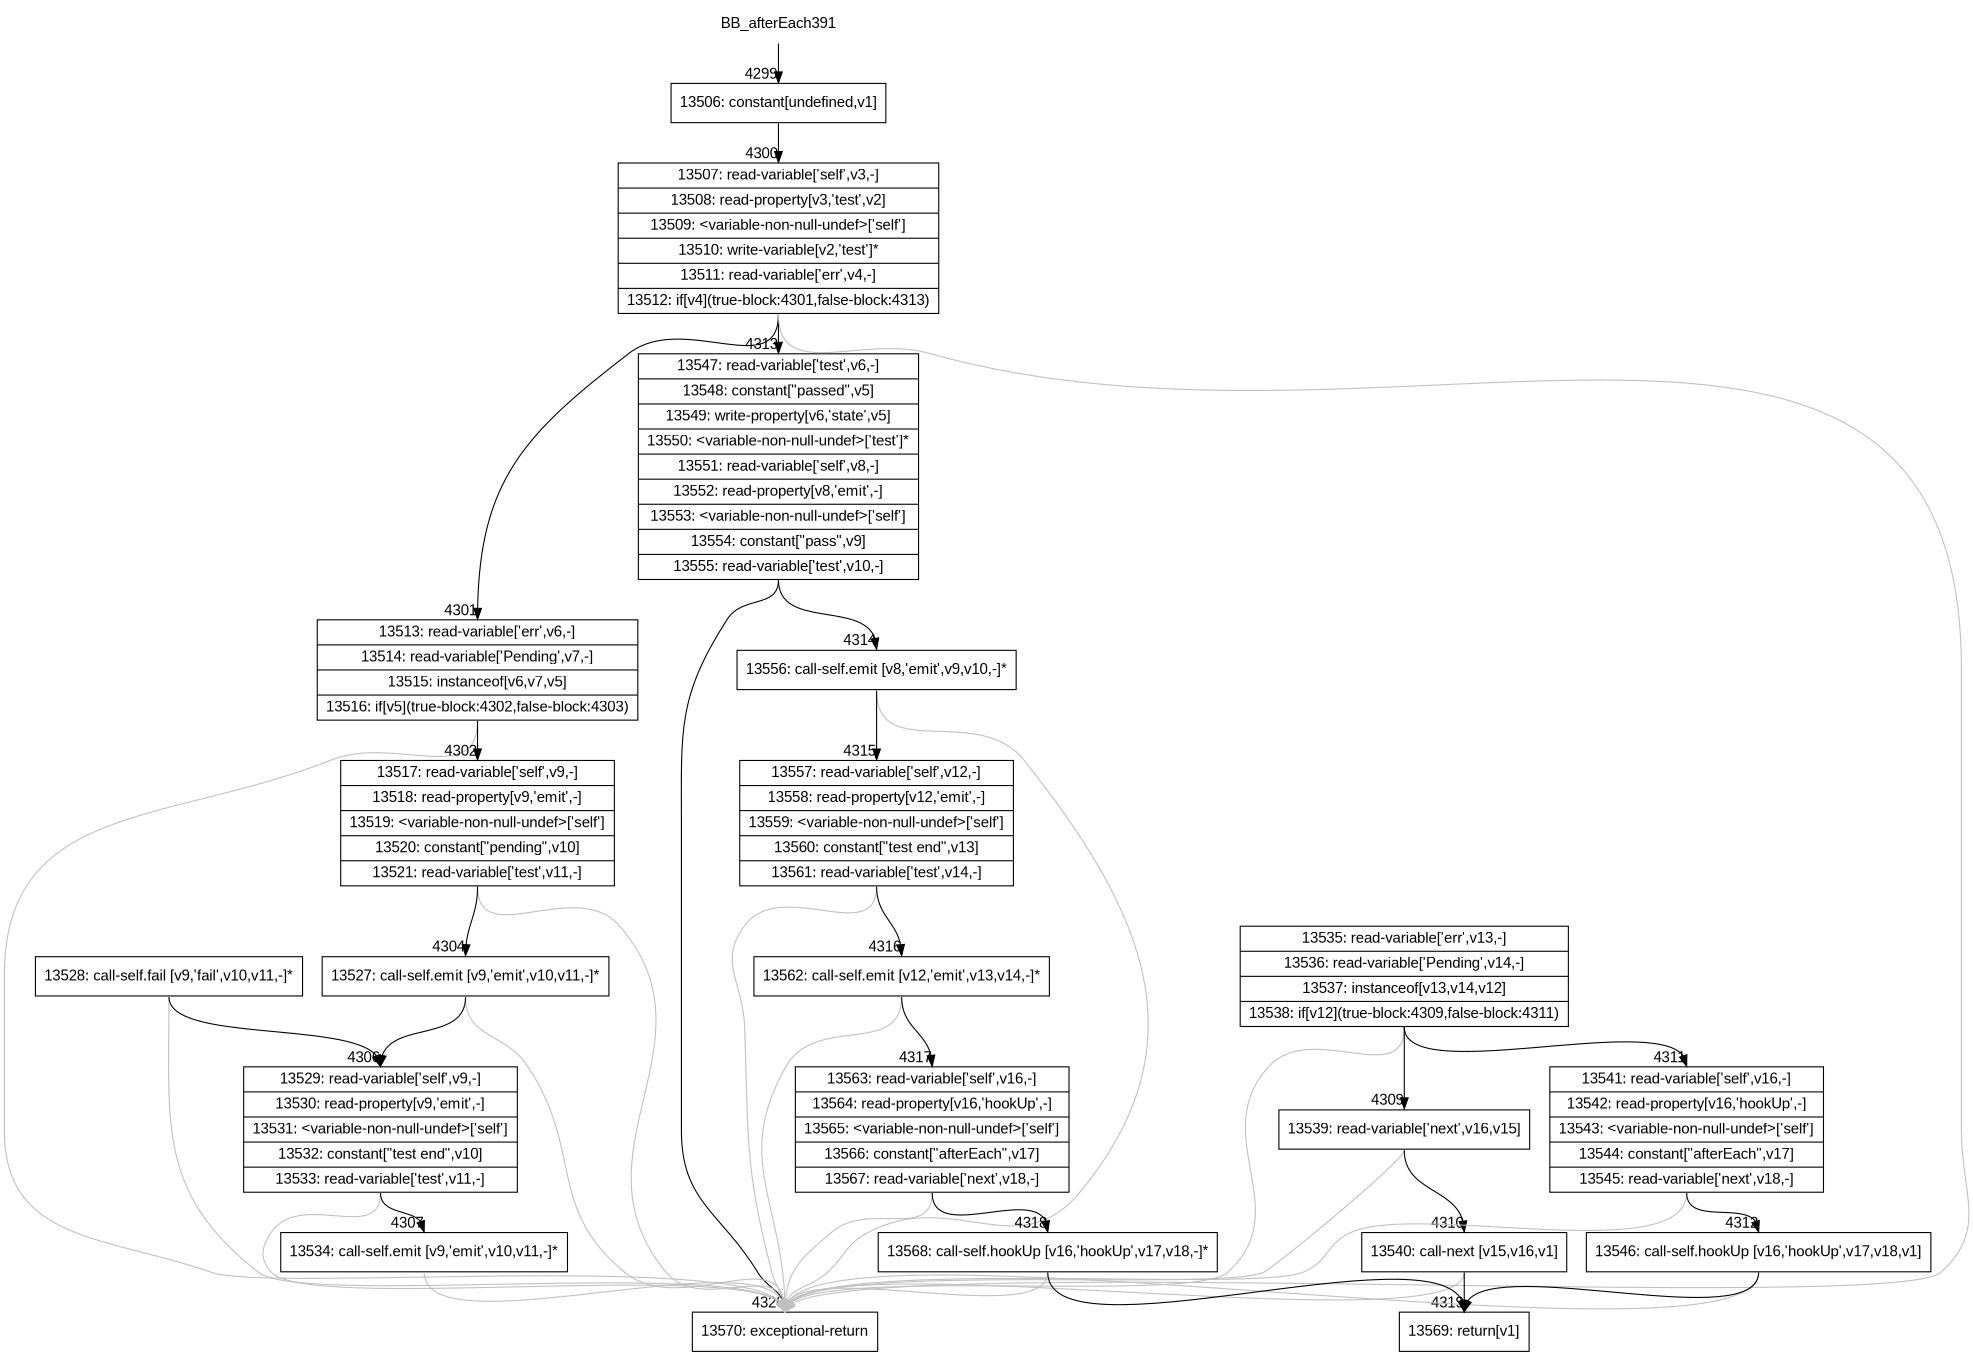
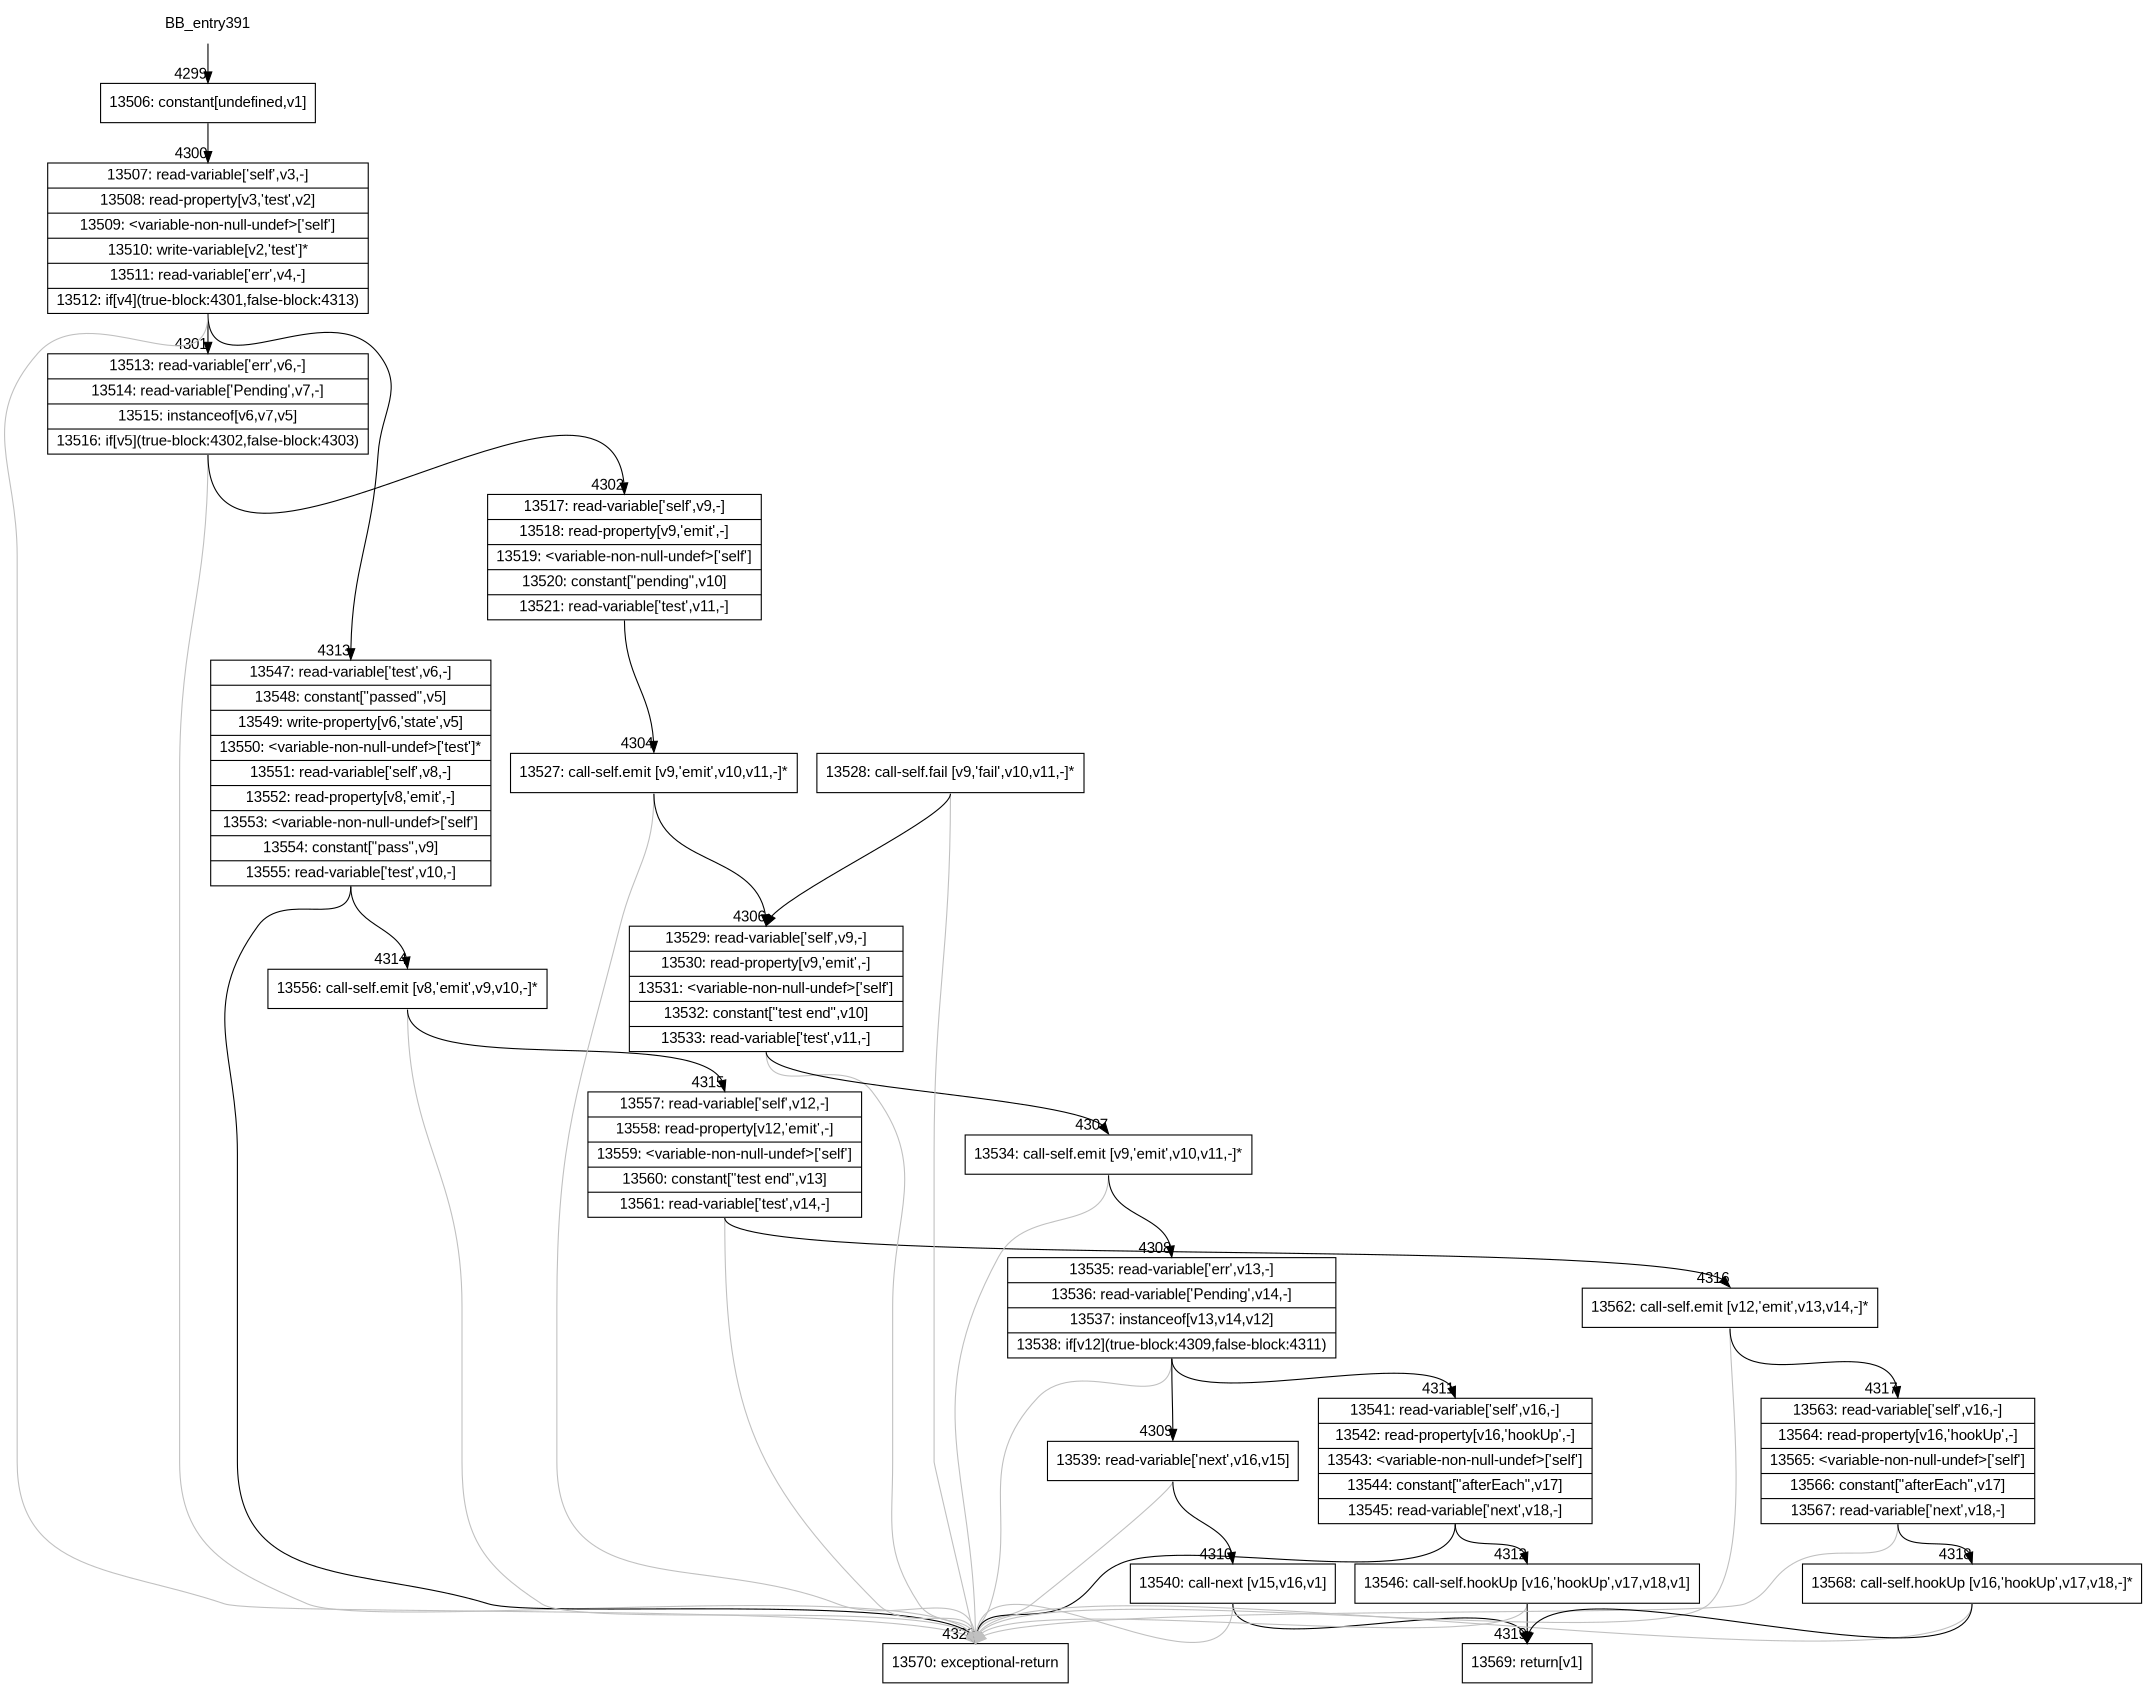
node "BB_afterEach391": label "BB_afterEach391" -> "BB_entry391"
edge "13517: read-variable['self',v9,-]" -> "13570: exceptional-return": removed
edge "13534: call-self.emit [v9,'emit',v10,v11,-]*" -> "13535: read-variable['err',v13,-]": added
edge "13541: read-variable['self',v16,-]" -> "13570: exceptional-return": color gray -> black
